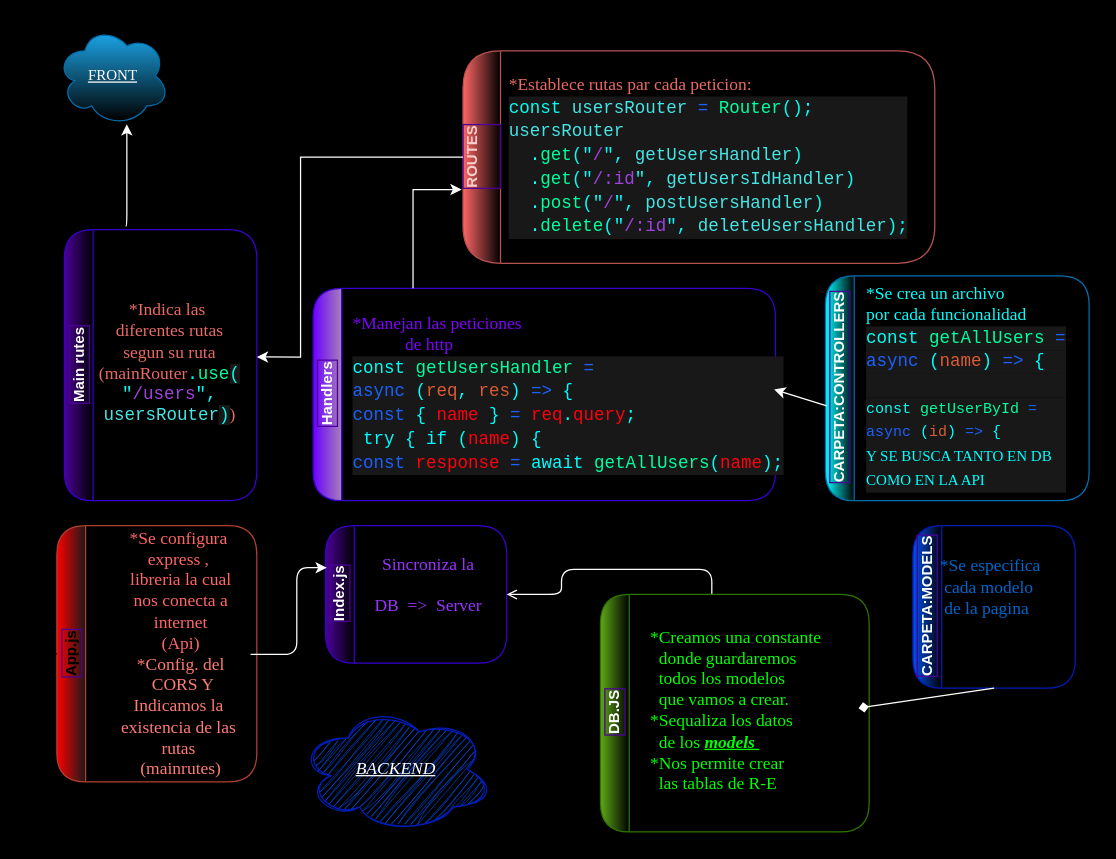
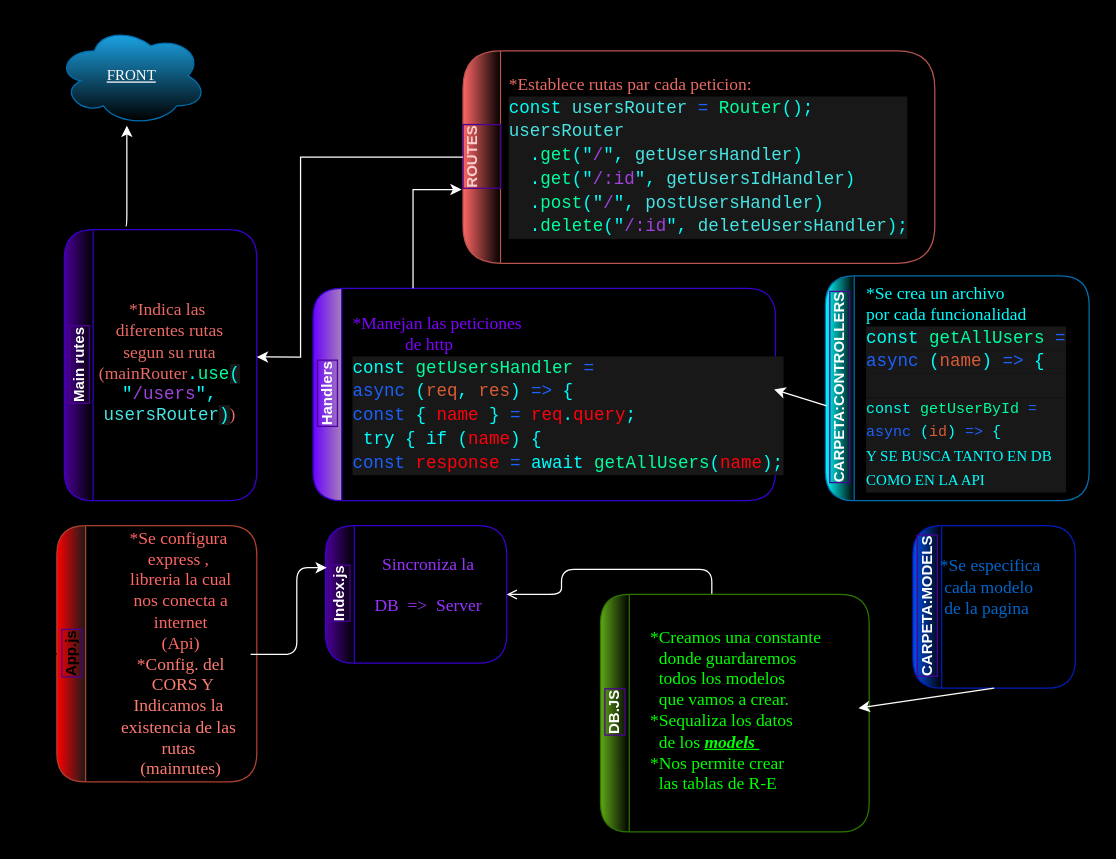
node "FRONT": size 113x100 -> 150x100
edge "CARPETA:MODELS" -> "*Creamos una constante donde guardaremos todos los modelos que vamos a crear. *Sequaliza los datos de los models *Nos permite crear las tablas de R-E": arrowhead diamond -> classic
node "BACKEND": removed
